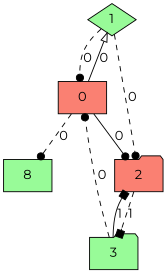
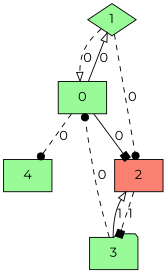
edge "1" -> "0": arrowhead dot -> onormal
node "0": fillcolor salmon -> palegreen
edge "0" -> "2": arrowhead dot -> box
node "8": label "8" -> "4"
node "2": shape folder -> box
edge "3" -> "2": arrowhead box -> onormal
